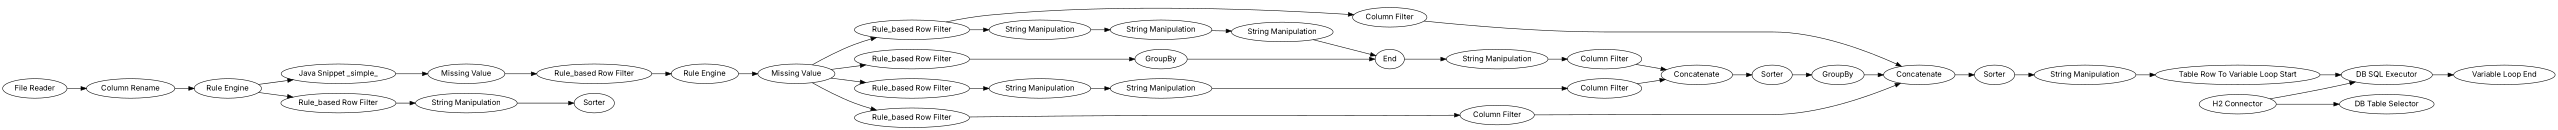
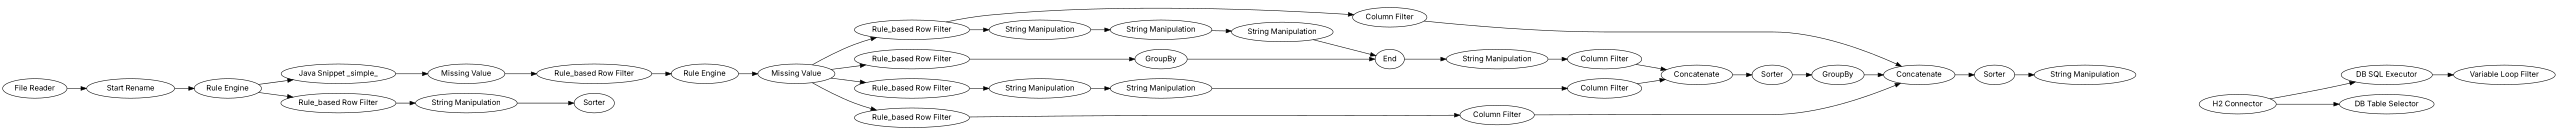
node "Table Row To Variable Loop Start": removed
node "Variable Loop End": label "Variable Loop End" -> "Variable Loop Filter"
node "Column Rename": label "Column Rename" -> "Start Rename"
